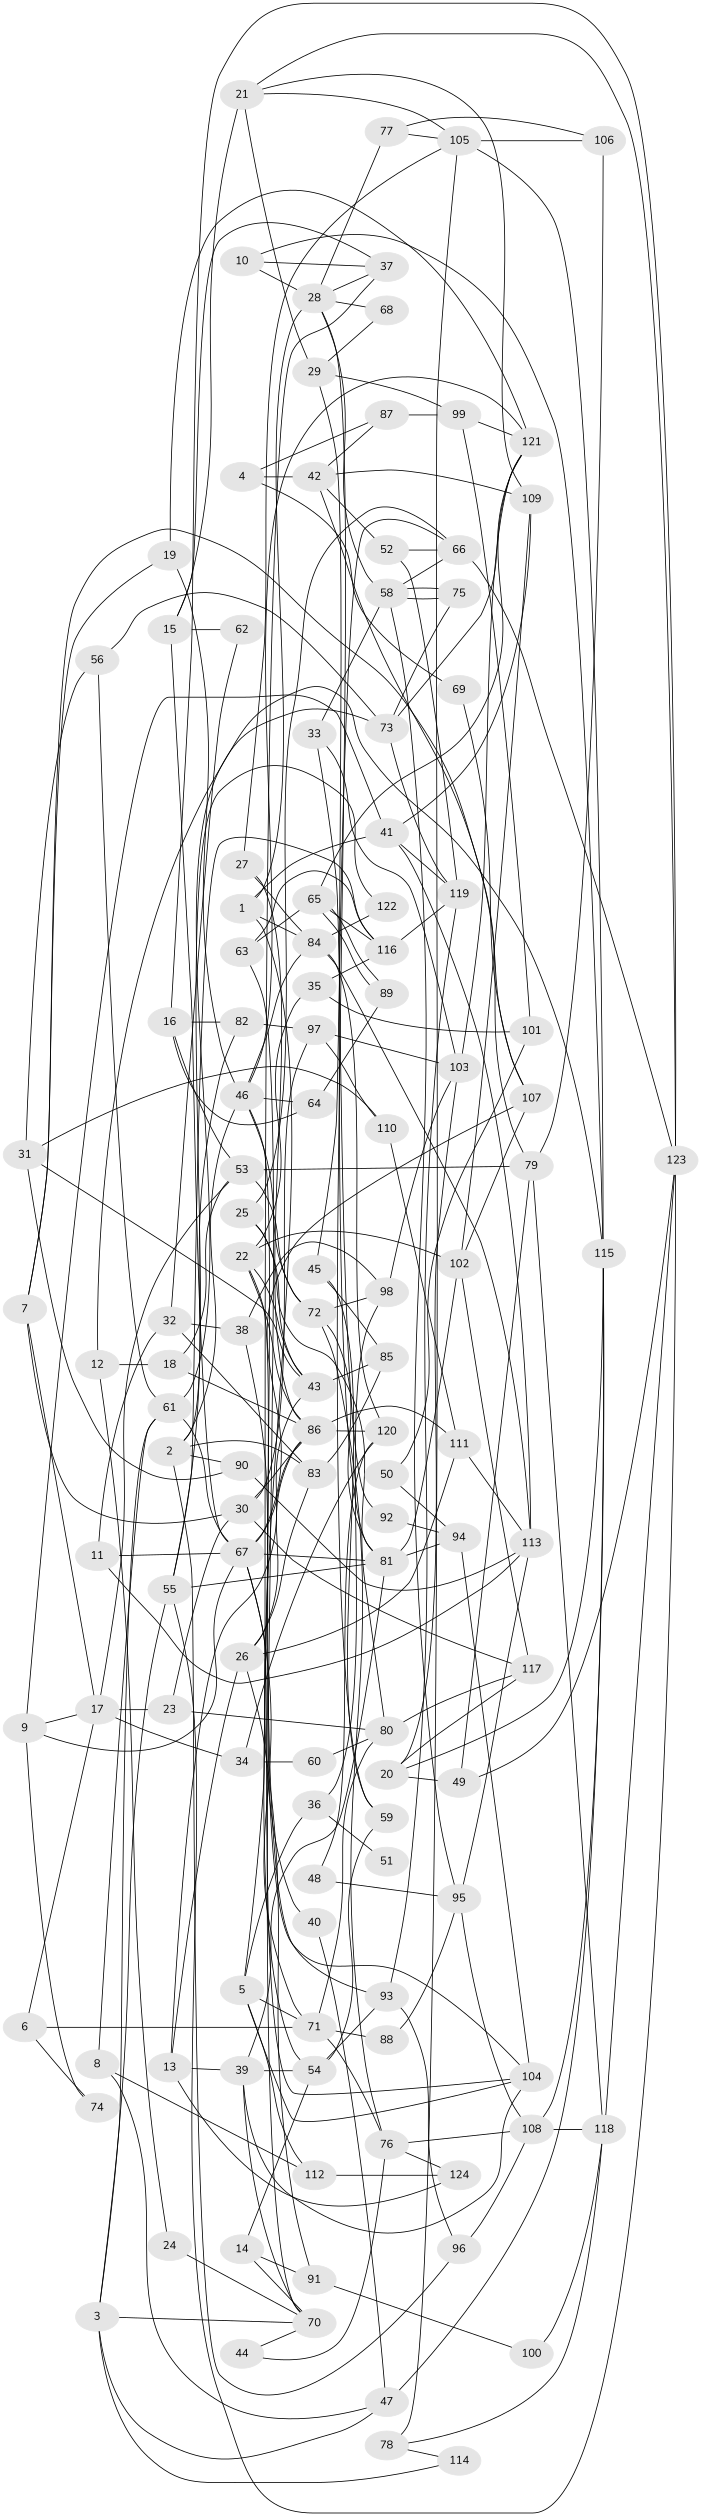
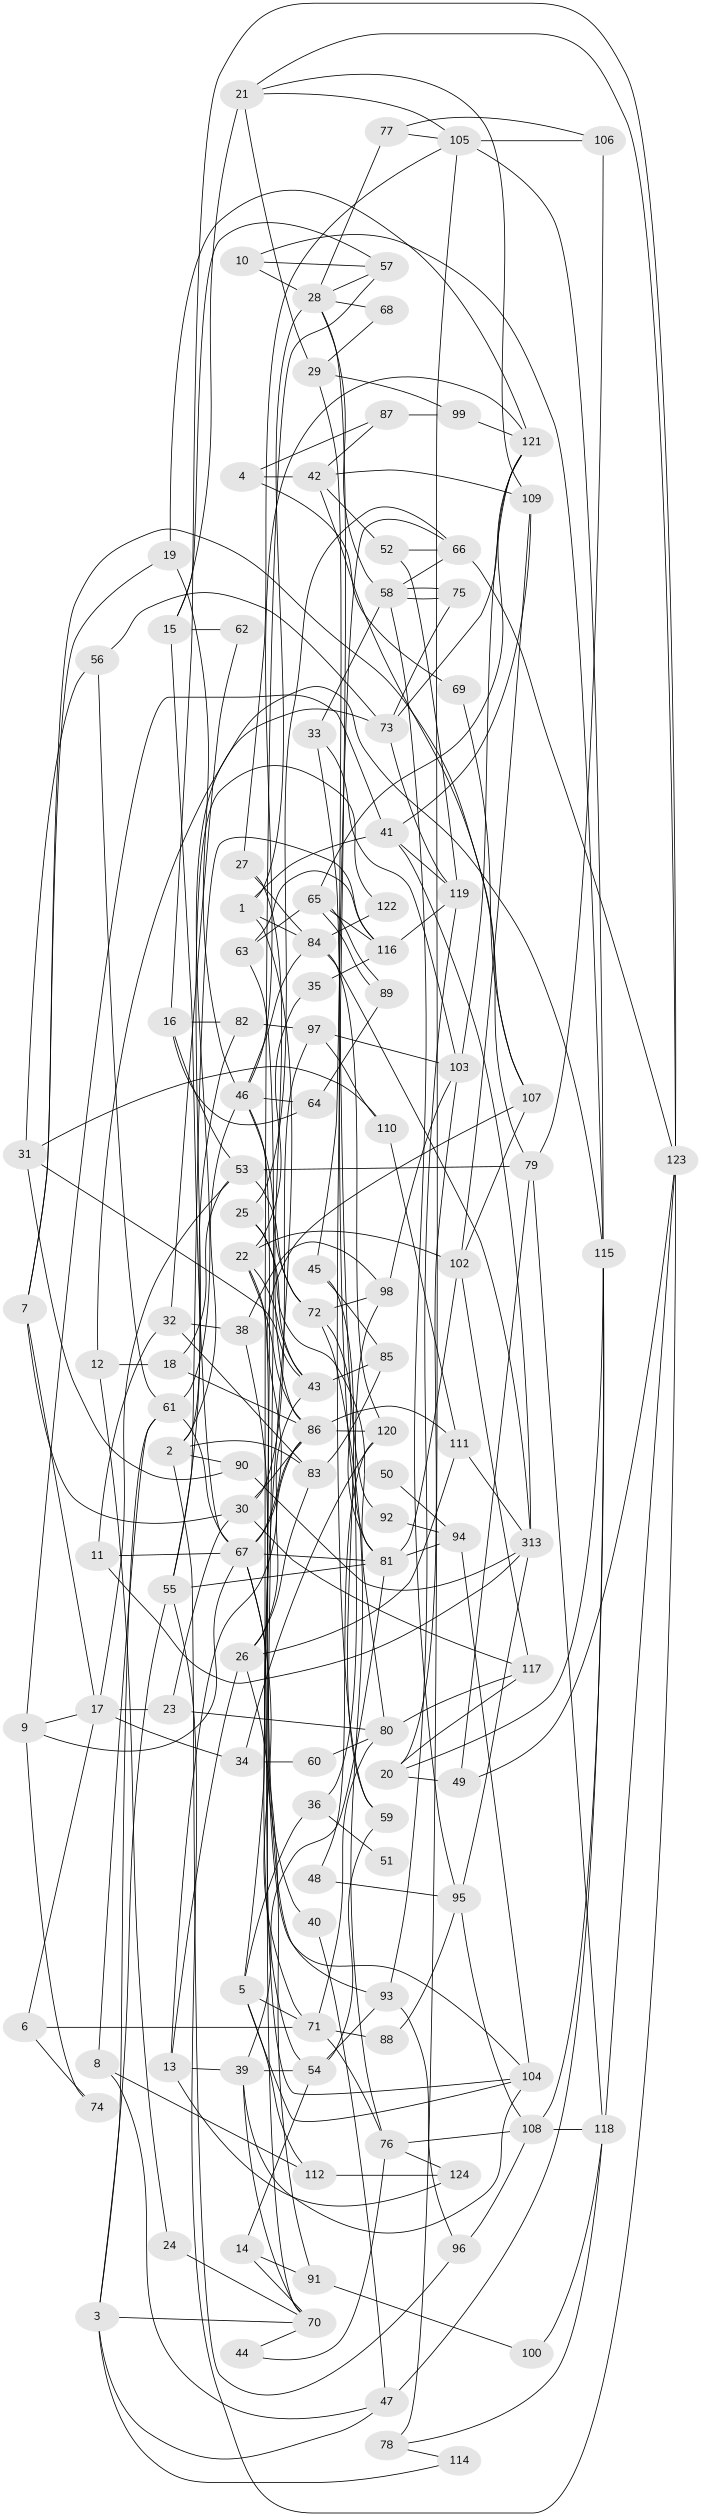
node "37": label "37" -> "57"
node "101": removed
node "113": label "113" -> "313"
